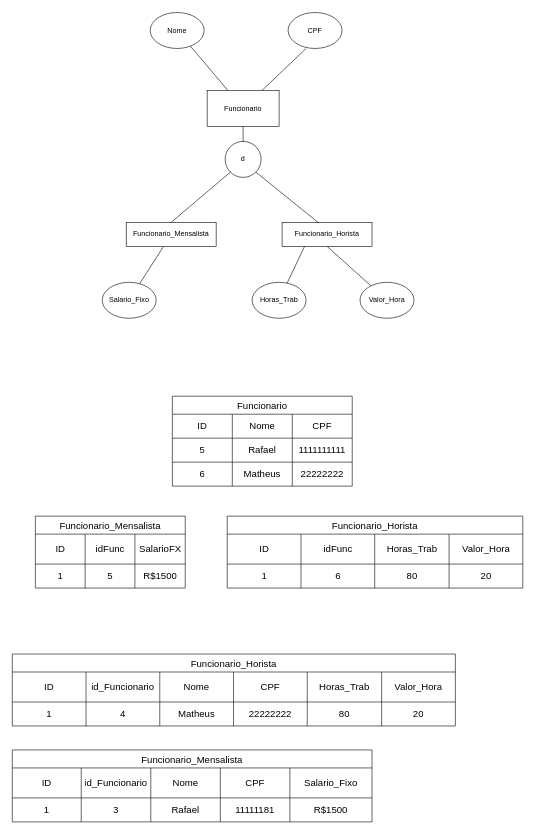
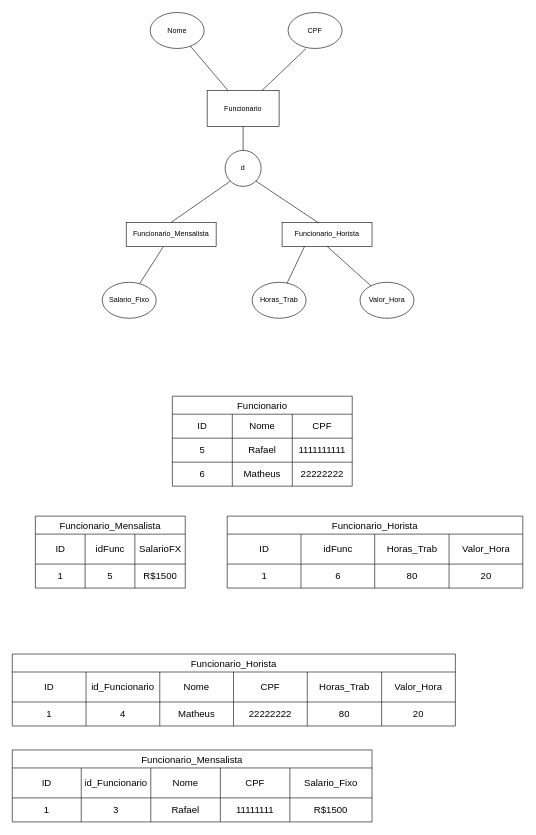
node "d": moved (243, 159) -> (243, 168)
node "11111181": label "11111181" -> "11111111"
